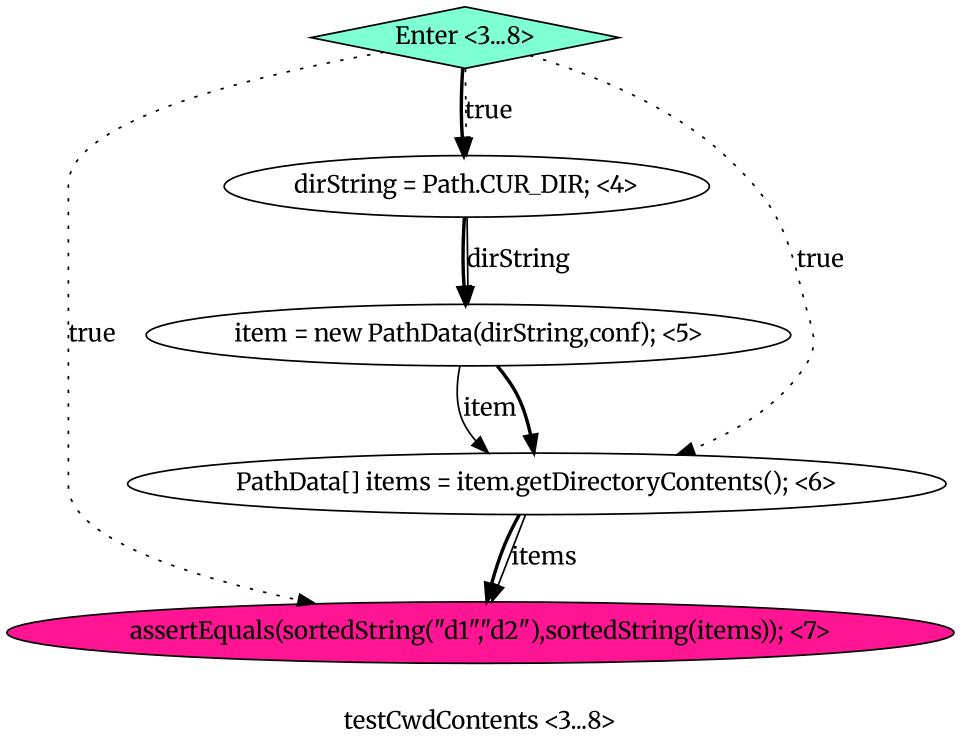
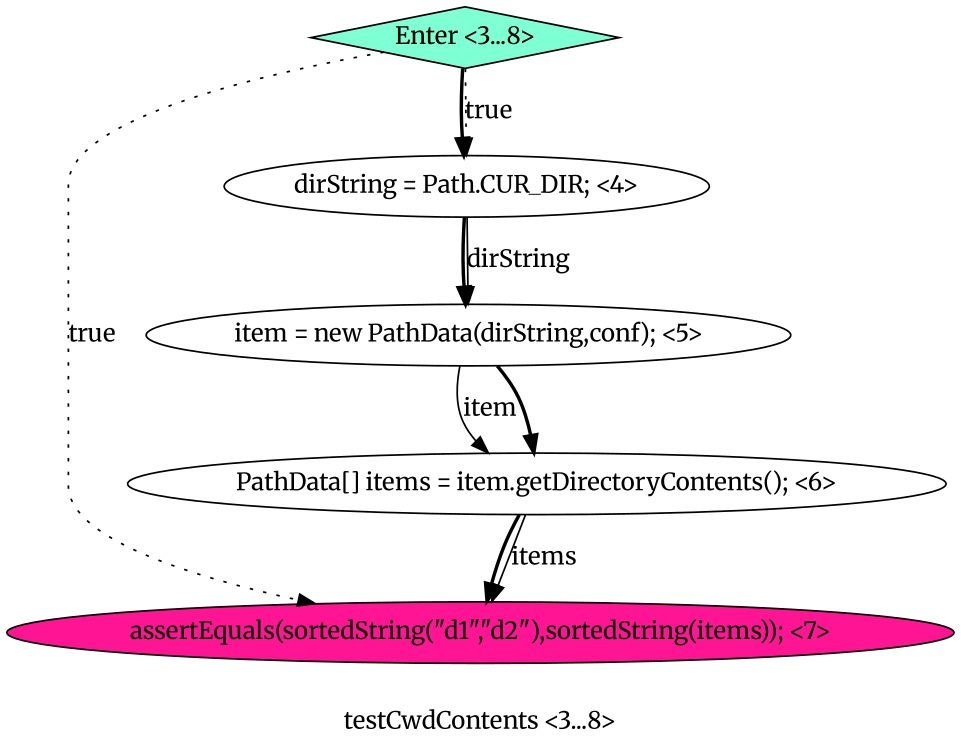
edge "Enter <3...8>" -> "PathData[] items = item.getDirectoryContents(); <6>": removed, label "true"
